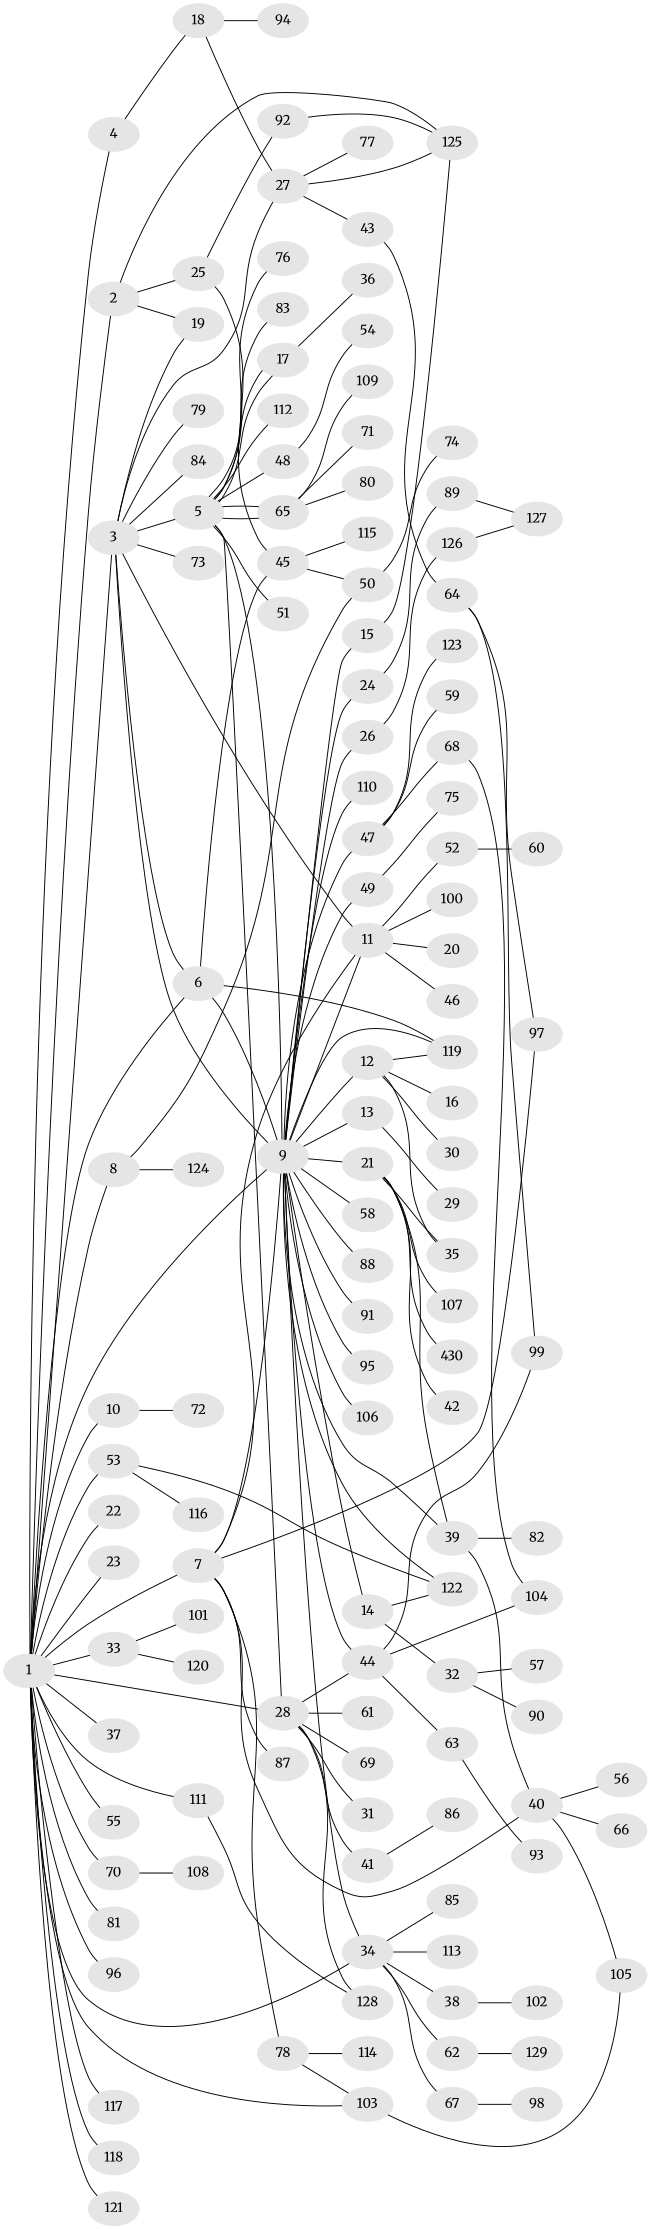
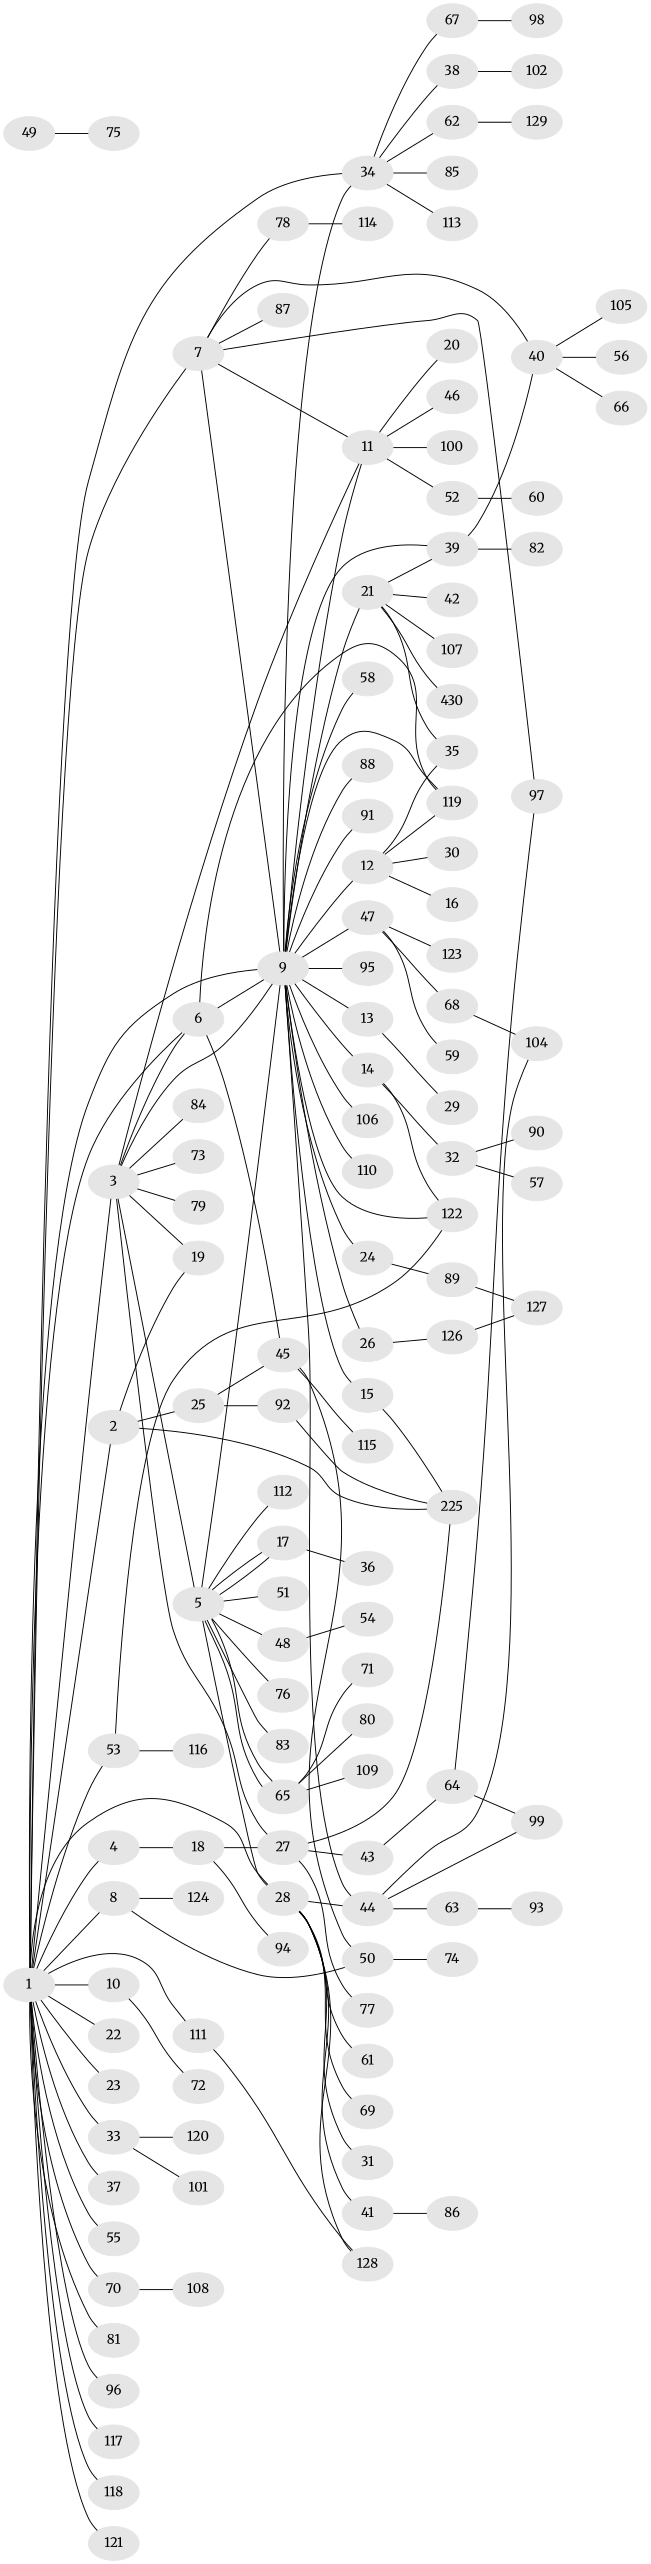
node "125": label "125" -> "225"
edge "49" -- "9": removed
node "103": removed
